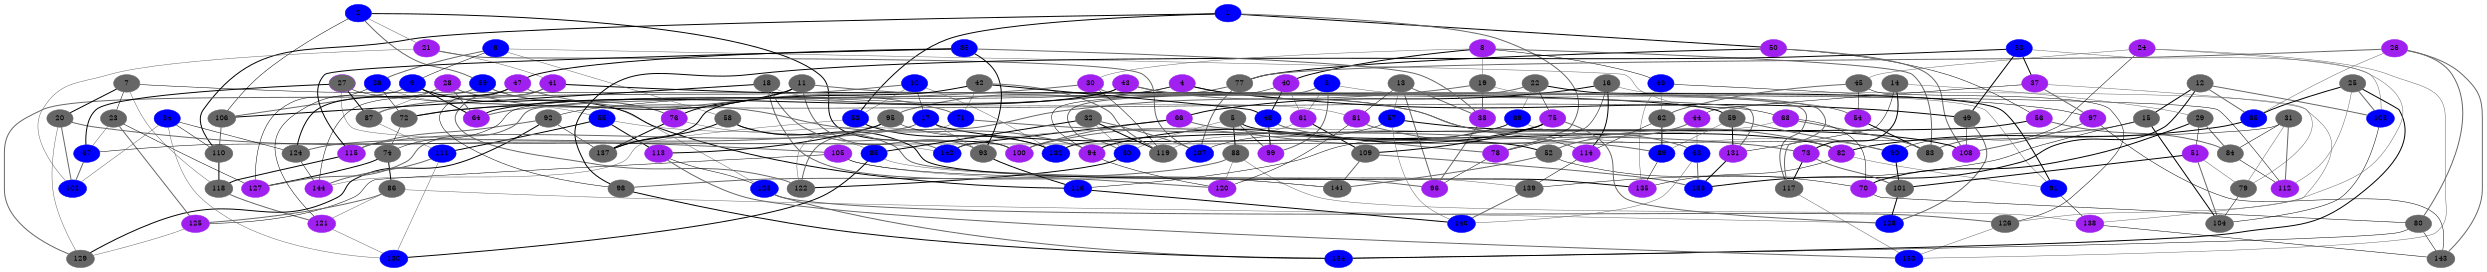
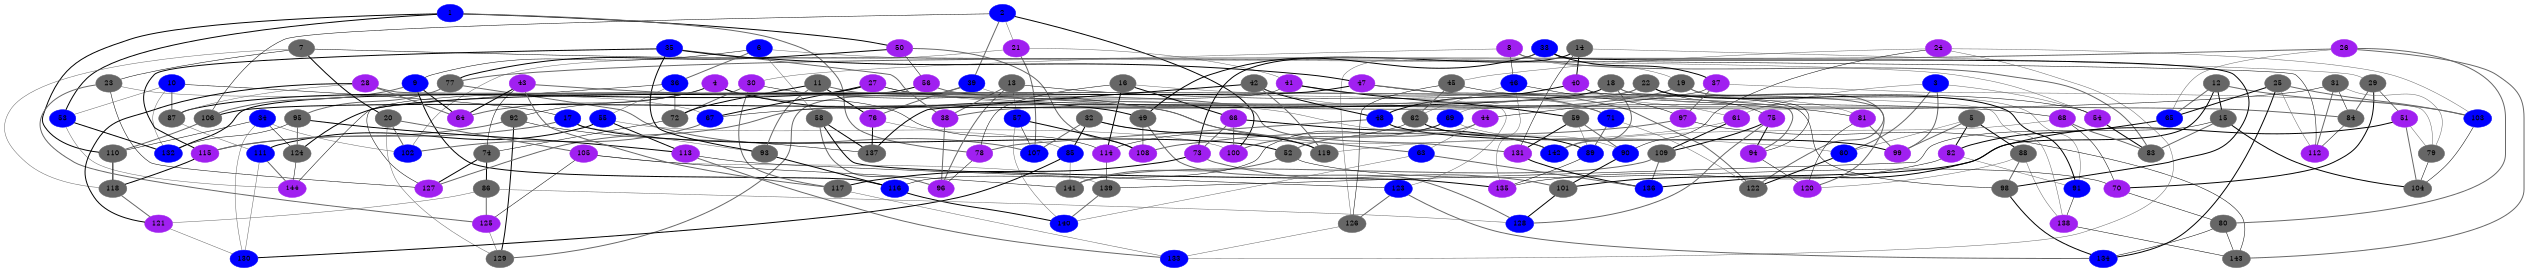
edge "8" -- "40": now "14" -- "40"
node "27": fillcolor gray40 -> purple
edge "28" -- "121": style solid -> bold
edge "81" -- "82": now "81" -- "99"
